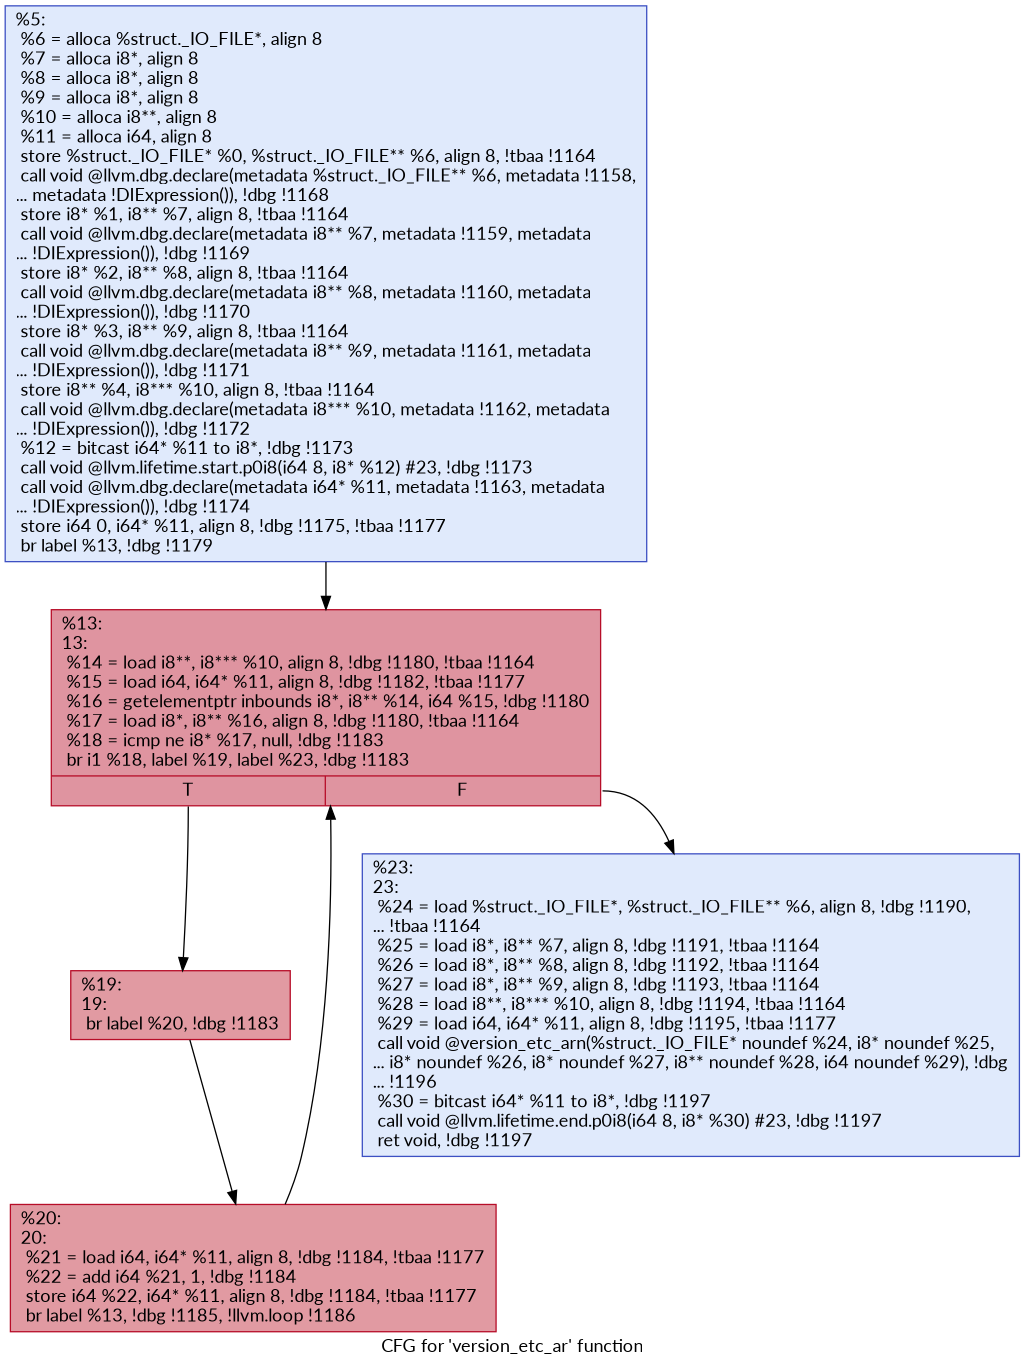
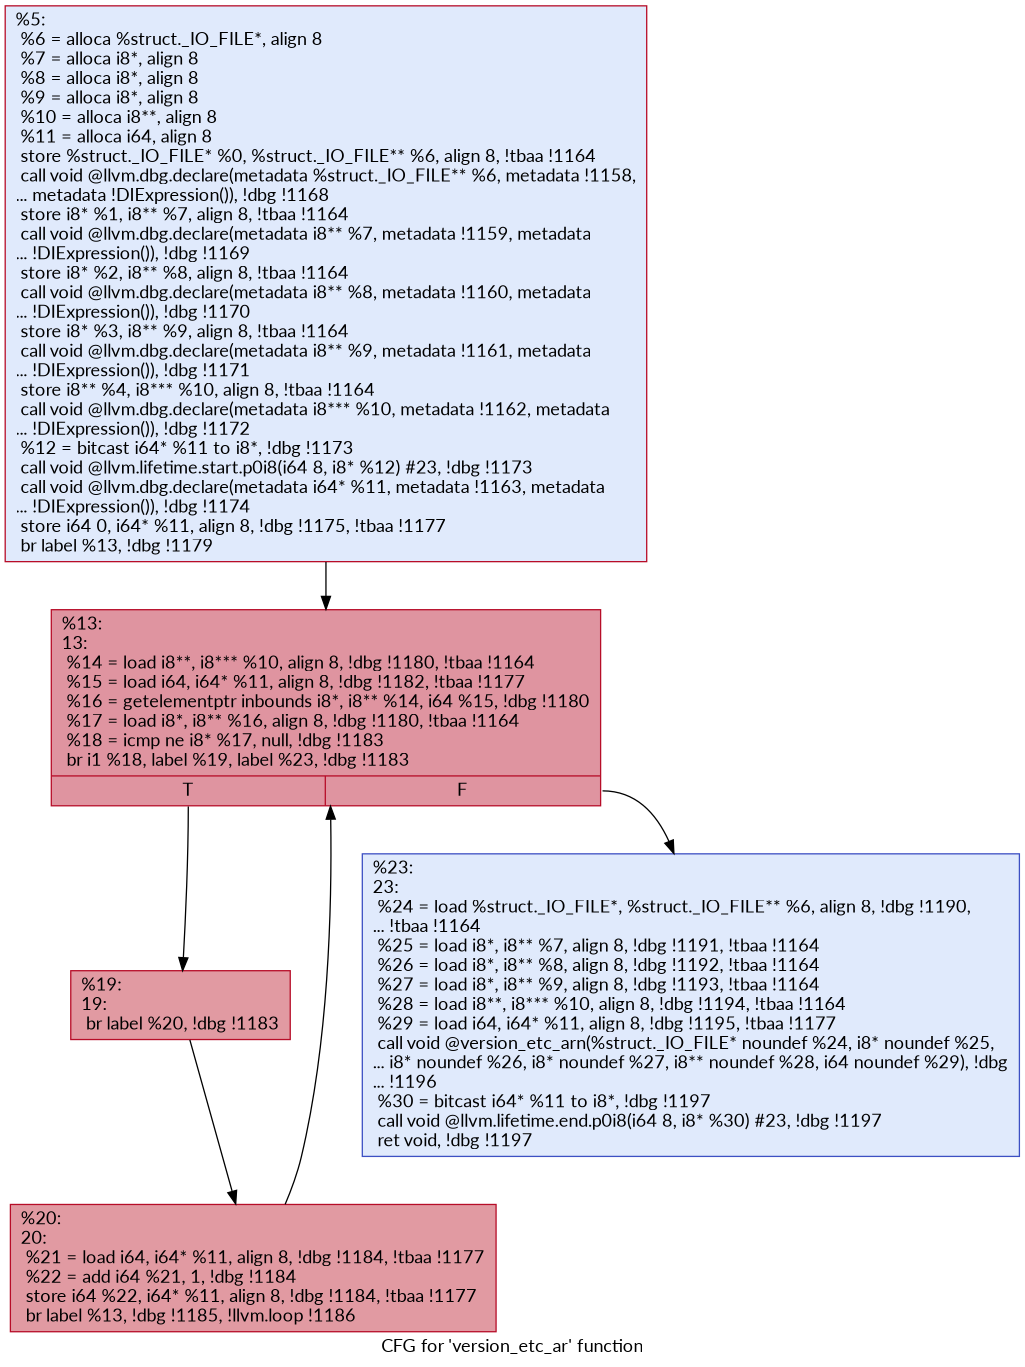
node "%5:": color #3d50c3ff -> #b70d28ff
